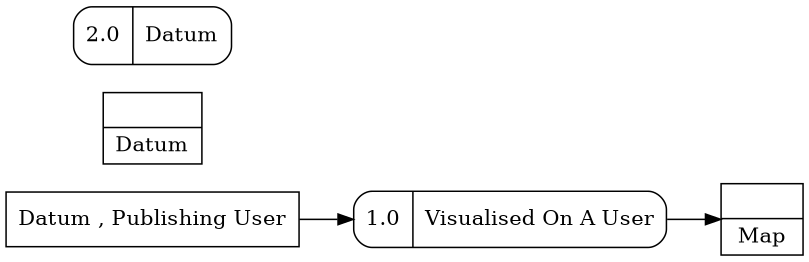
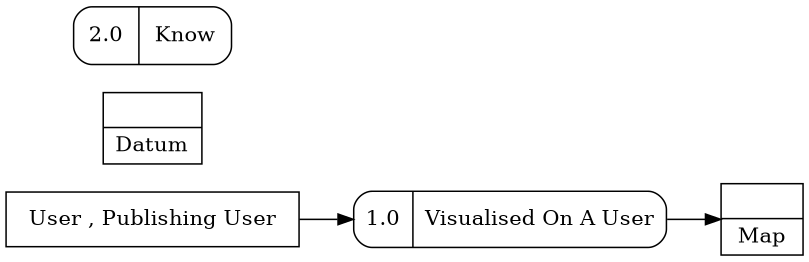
node "2.0": text "Datum" -> "Know"
node "Datum , Publishing User": label "Datum , Publishing User" -> "User , Publishing User"
